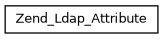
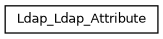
node "Zend_Ldap_Attribute": label "Zend_Ldap_Attribute" -> "Ldap_Ldap_Attribute"
